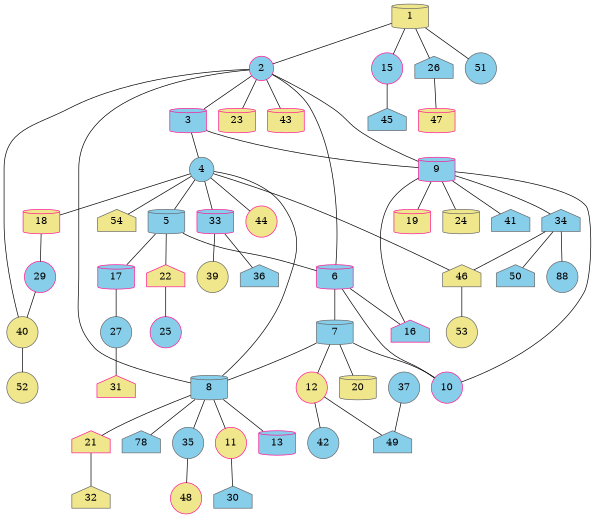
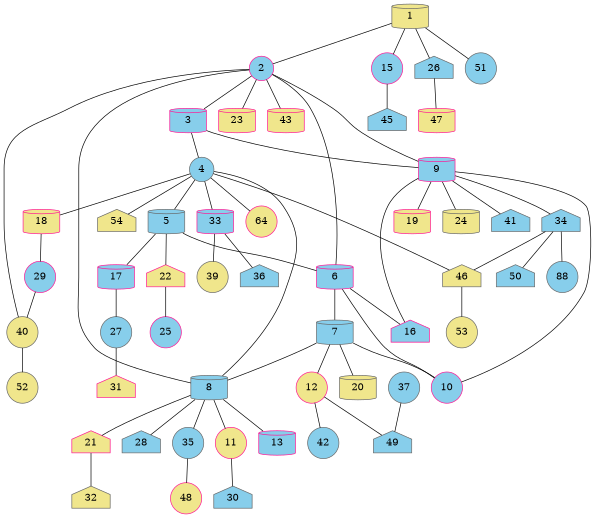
node "44": label "44" -> "64"
node "78": label "78" -> "28"
